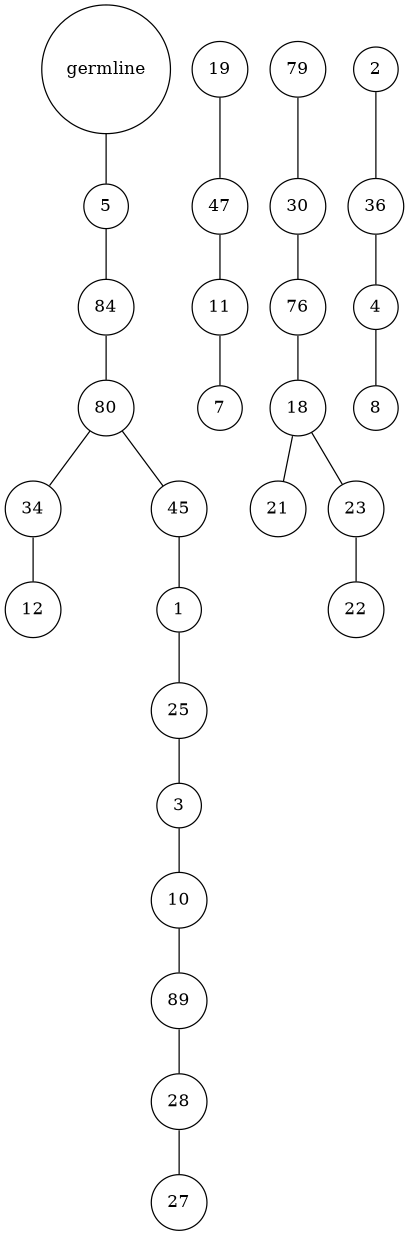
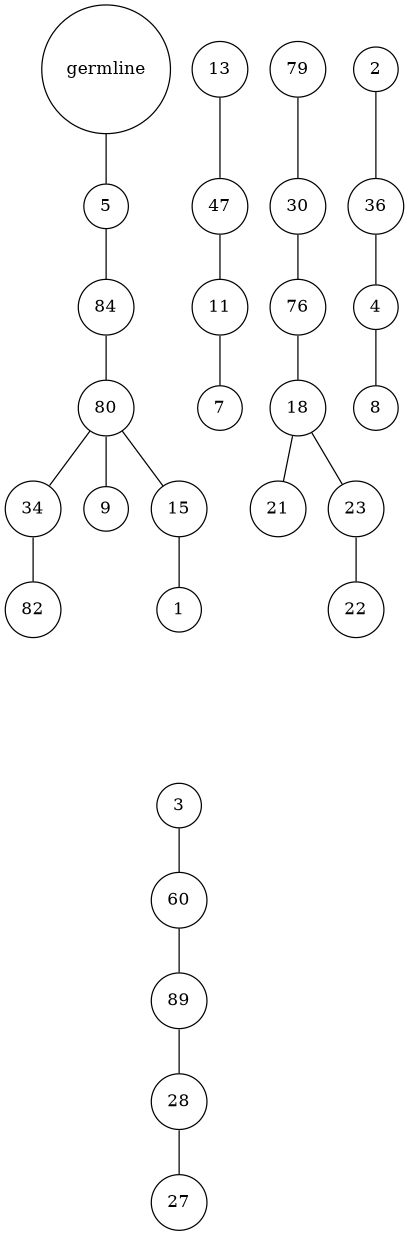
node "19": label "19" -> "13"
node "9": added
node "45": label "45" -> "15"
node "12": label "12" -> "82"
node "25": removed
node "10": label "10" -> "60"
